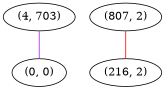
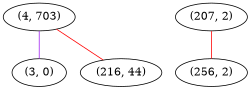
node "(807, 2)": label "(807, 2)" -> "(207, 2)"
node "(0, 0)": label "(0, 0)" -> "(3, 0)"
node "(216, 44)": added
node "(216, 2)": label "(216, 2)" -> "(256, 2)"
